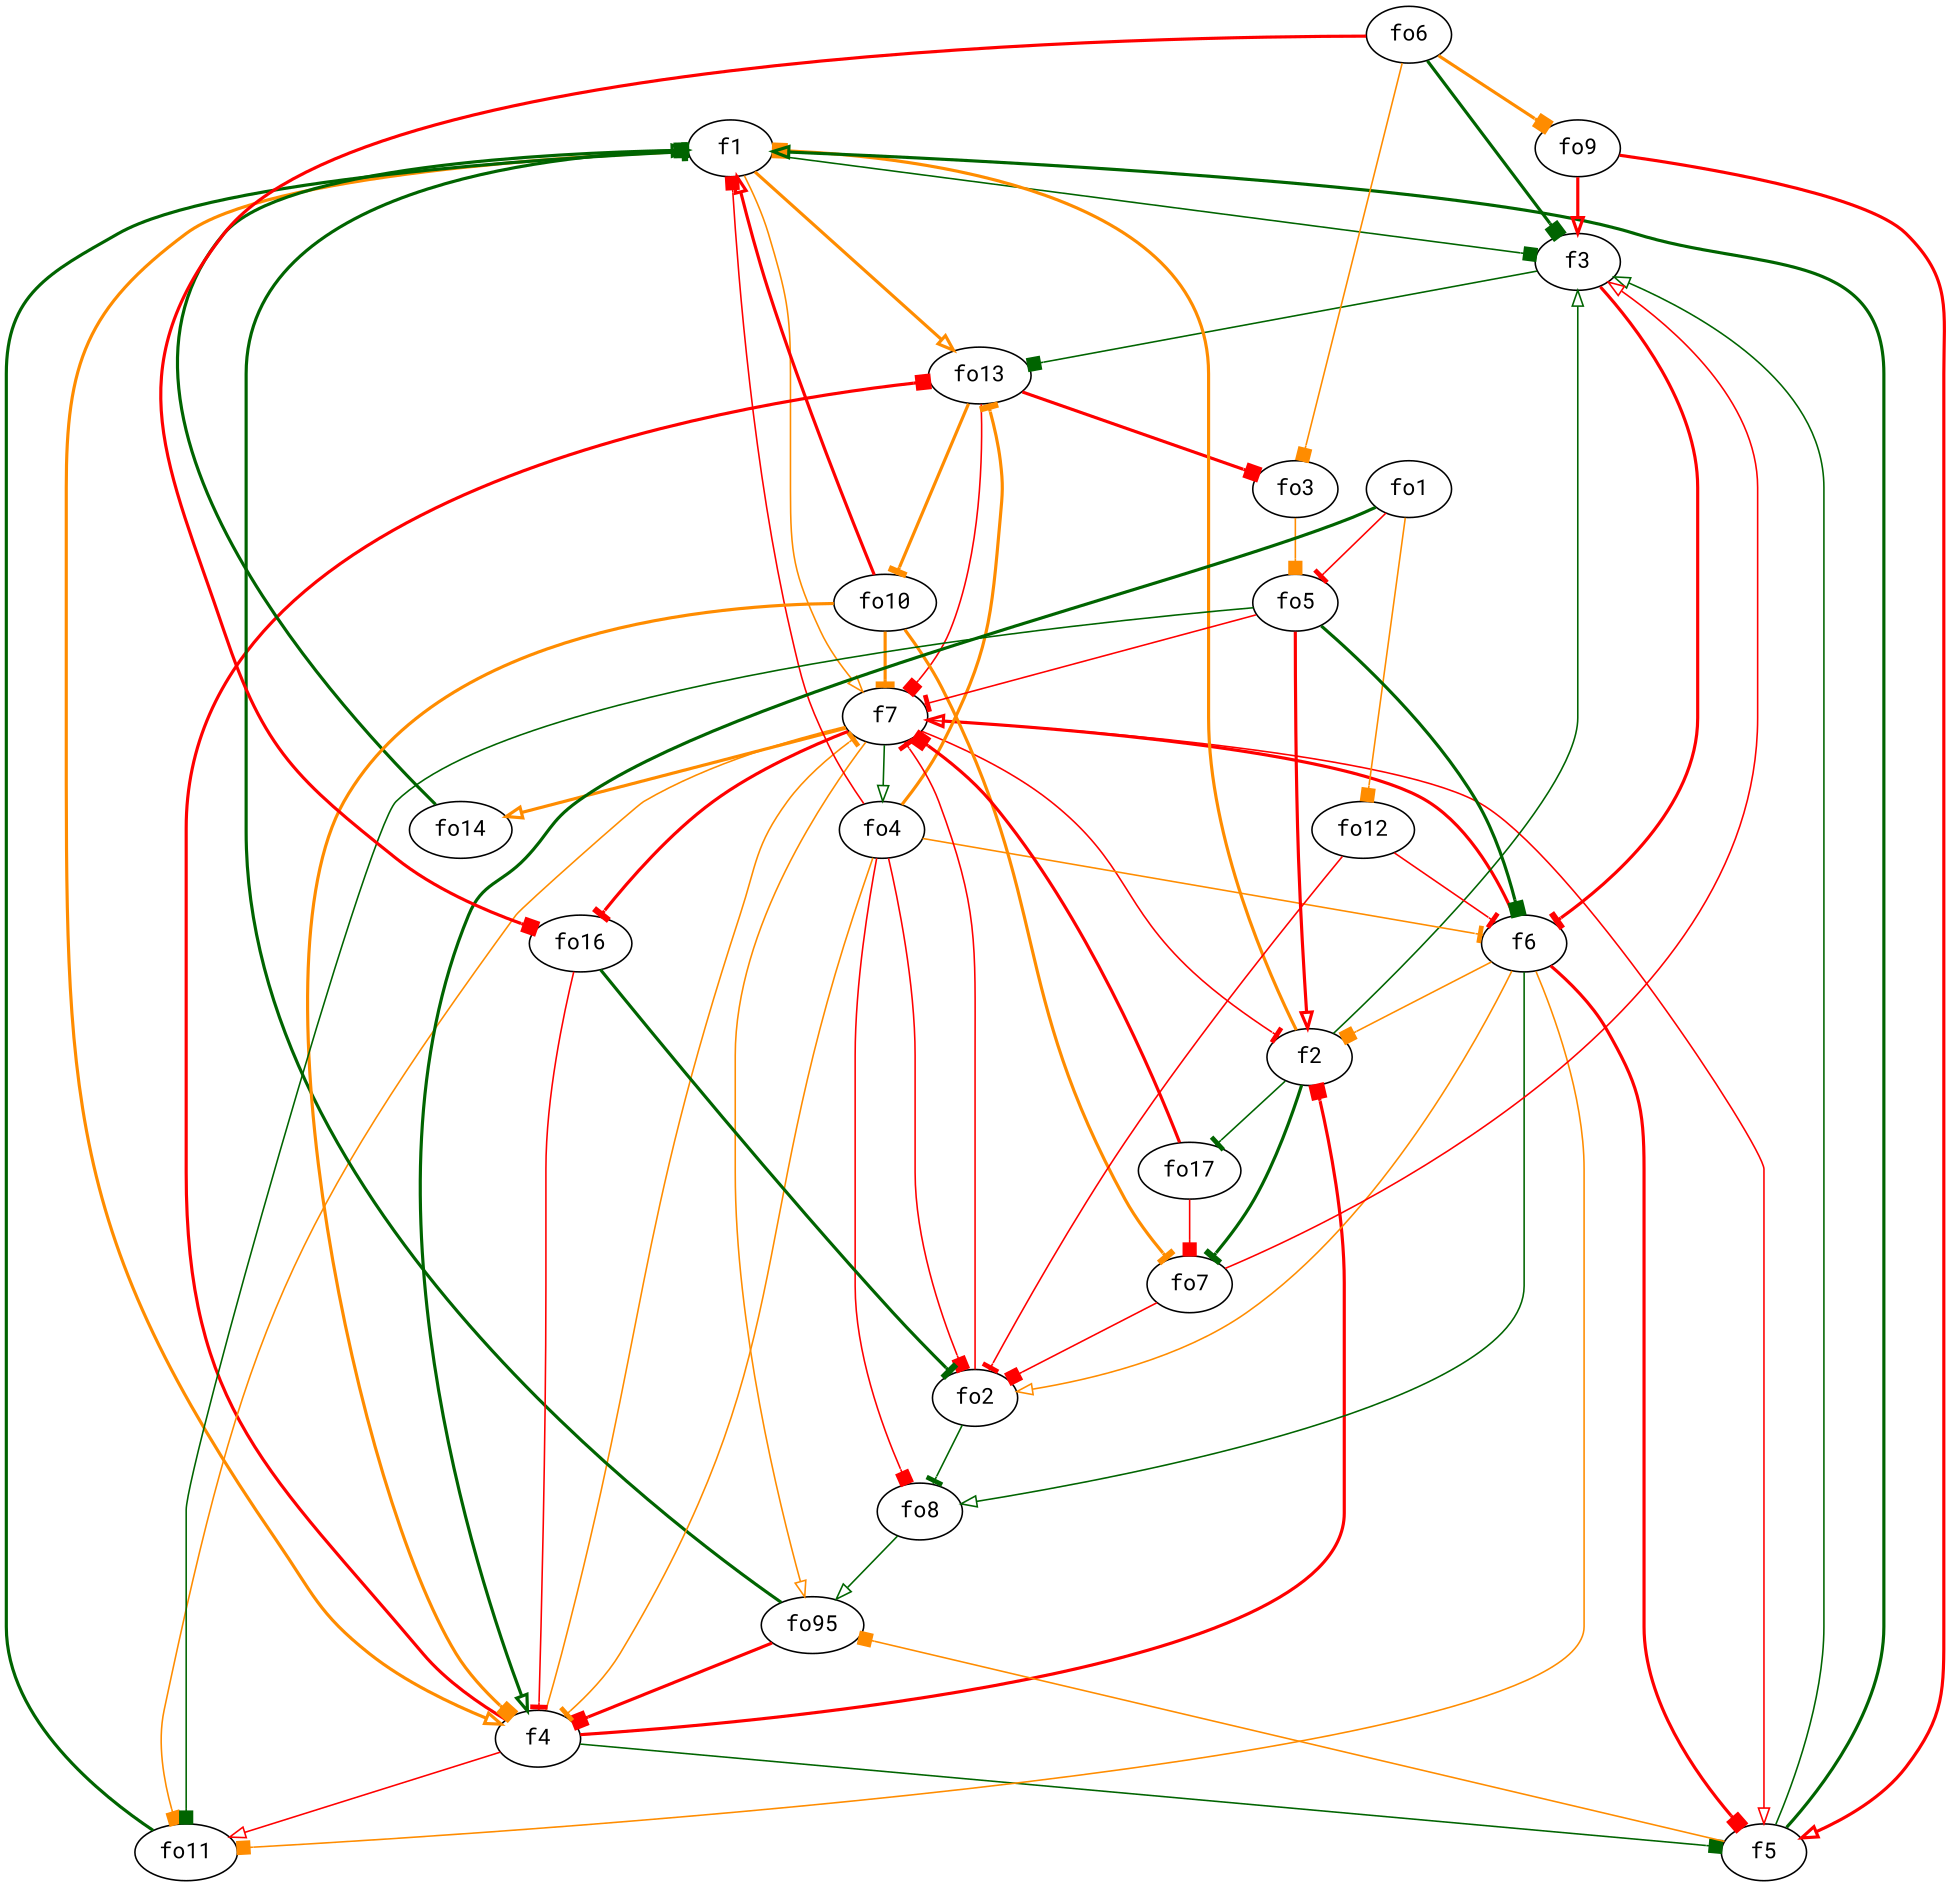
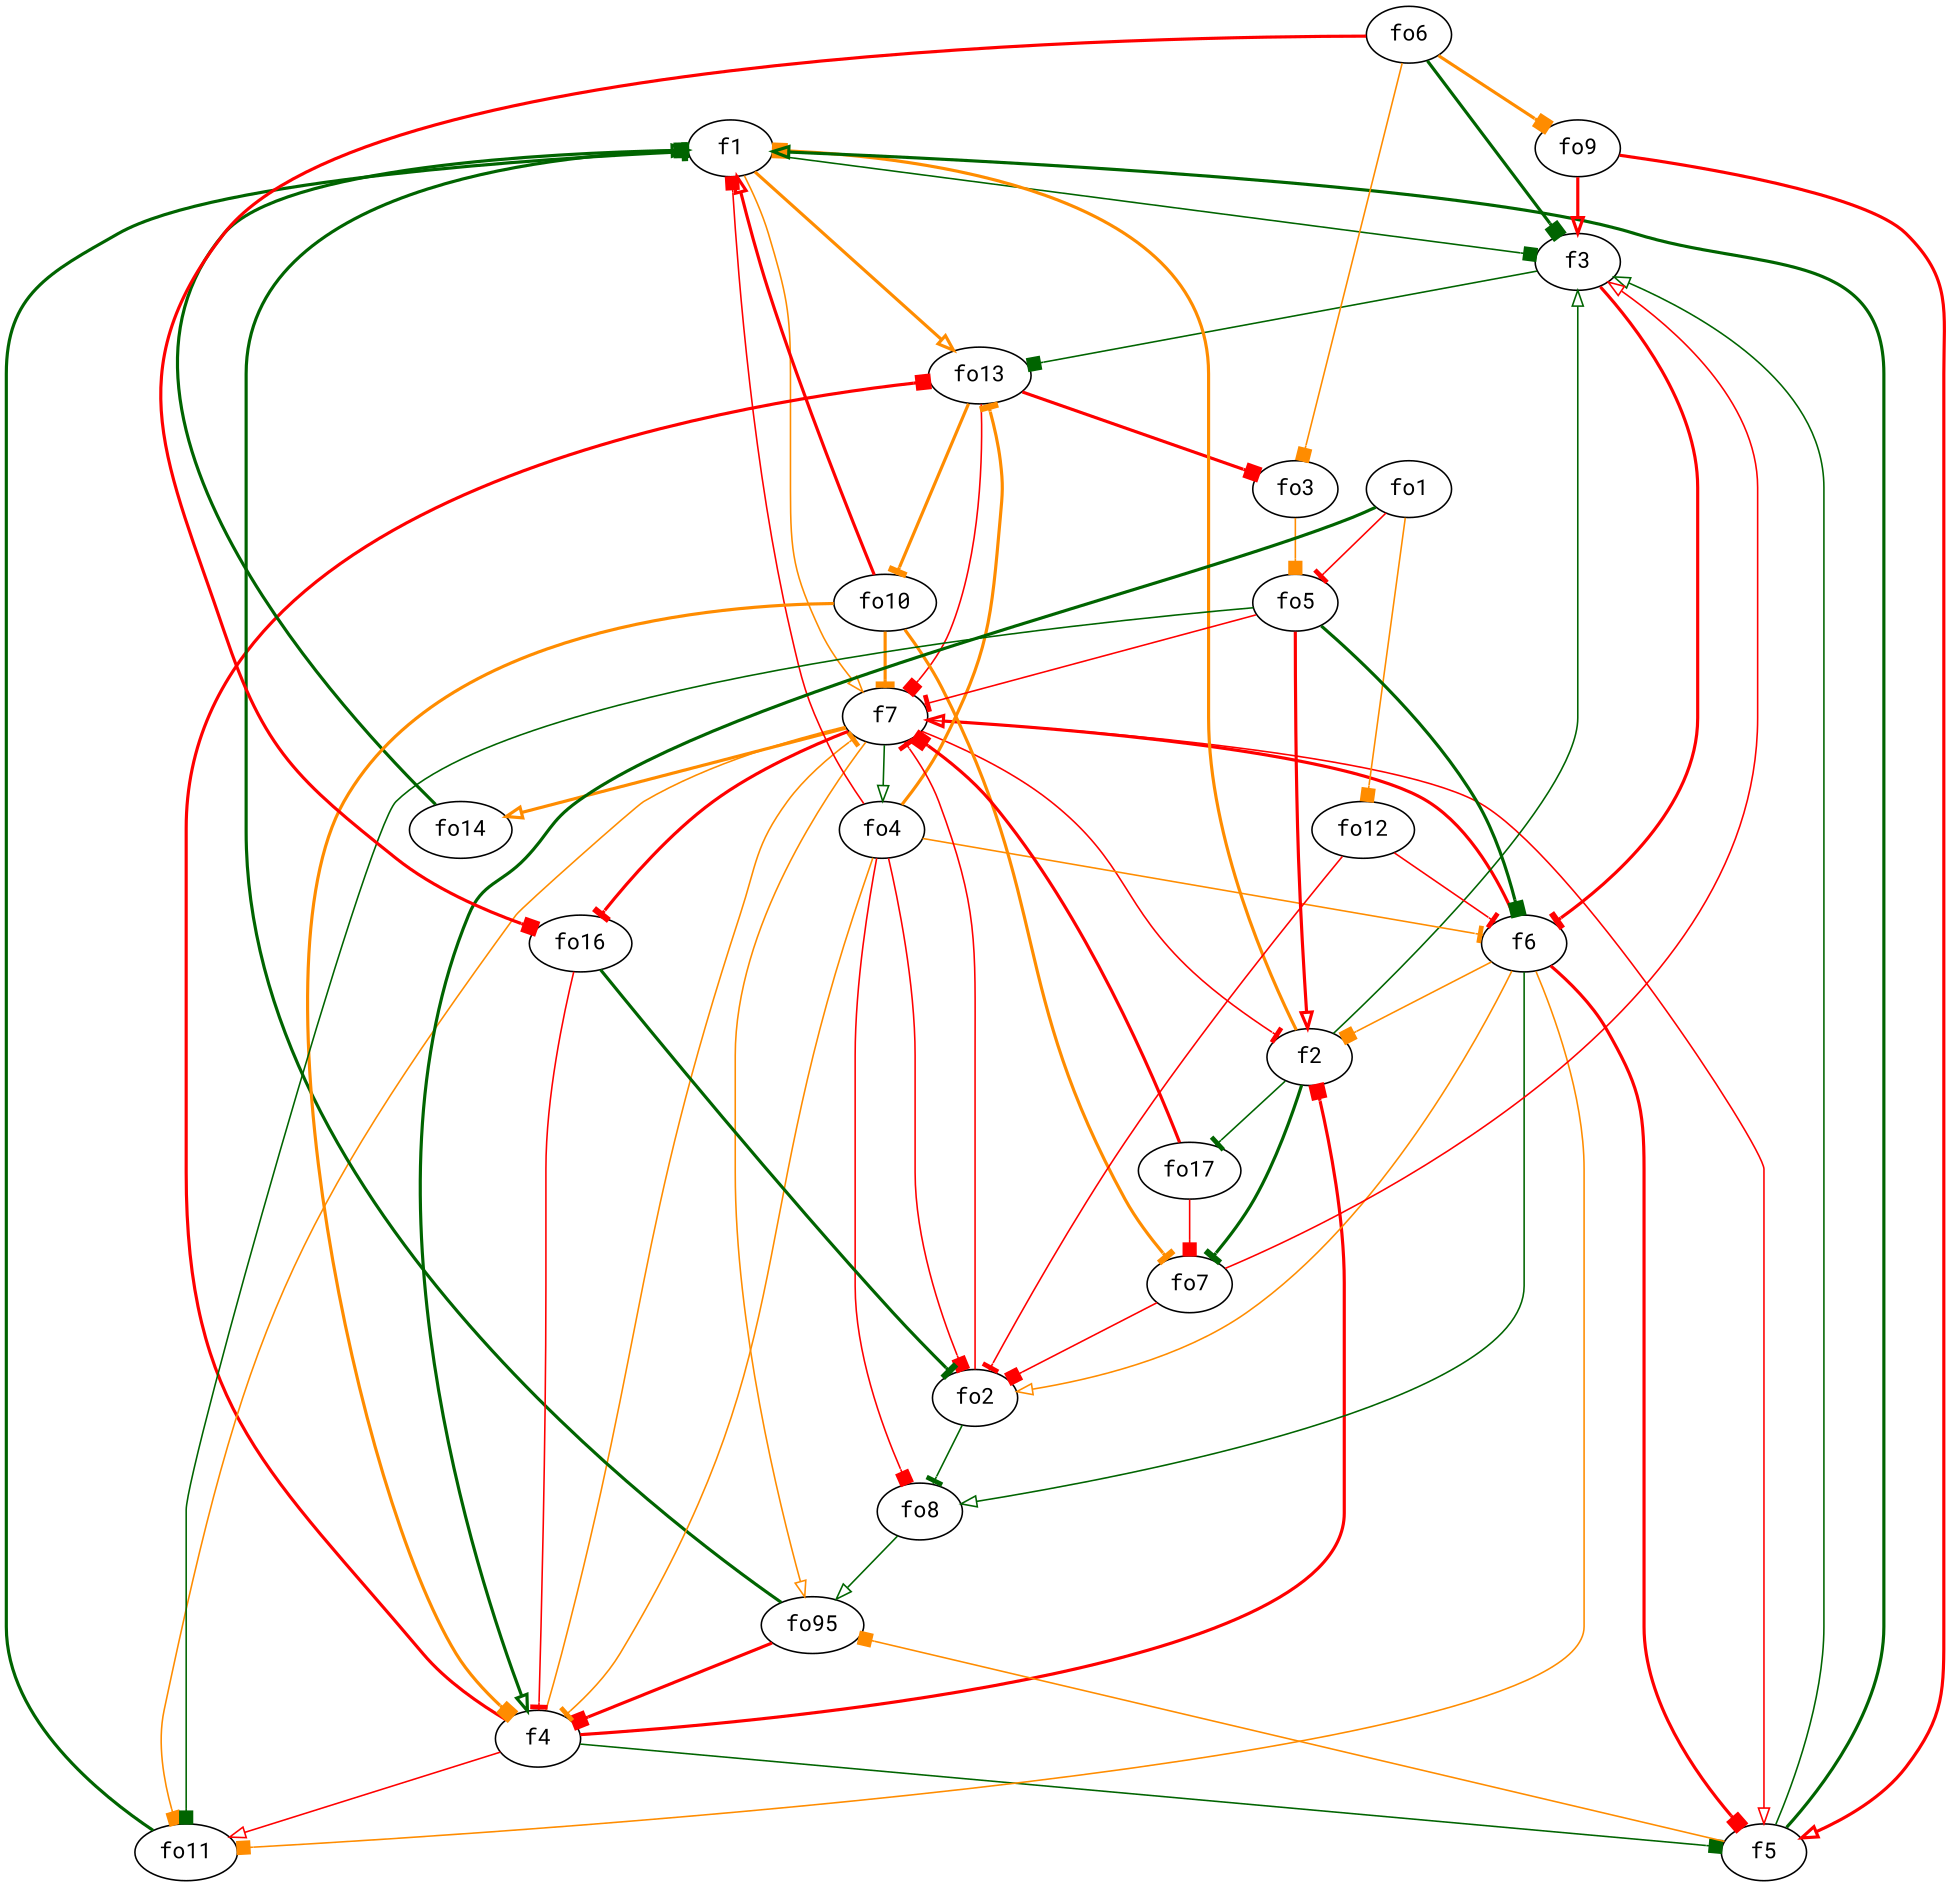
edge "f1" -> "f4": removed
